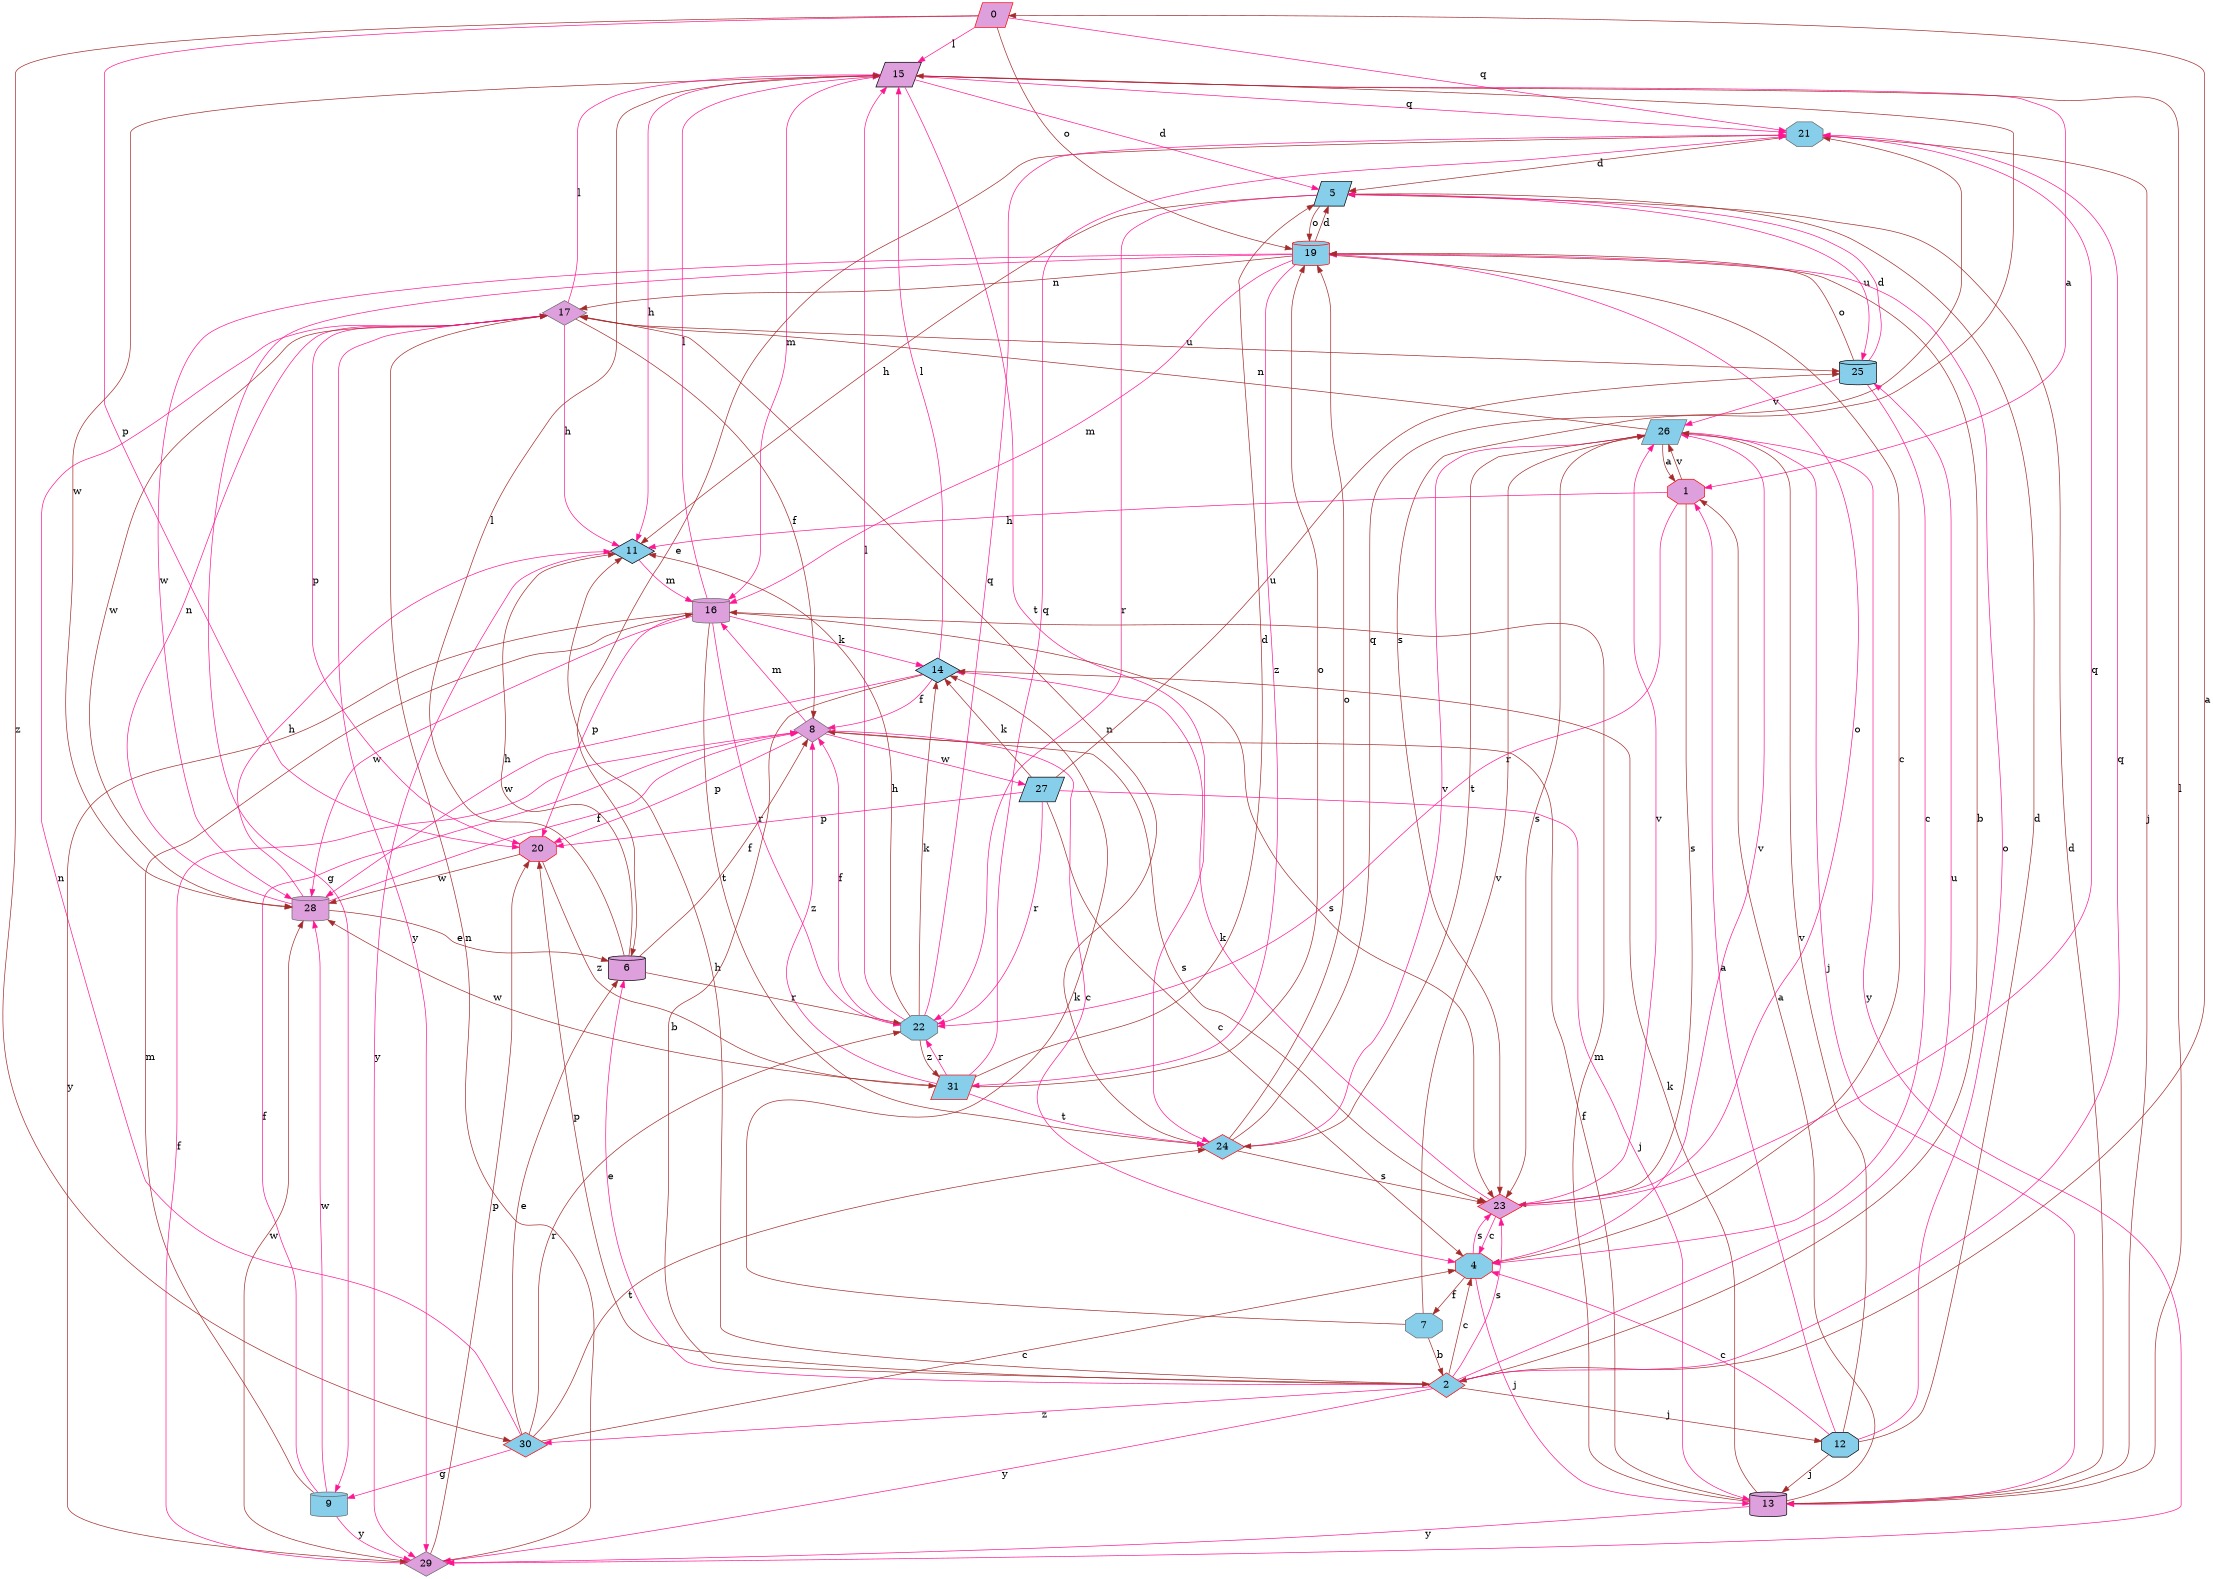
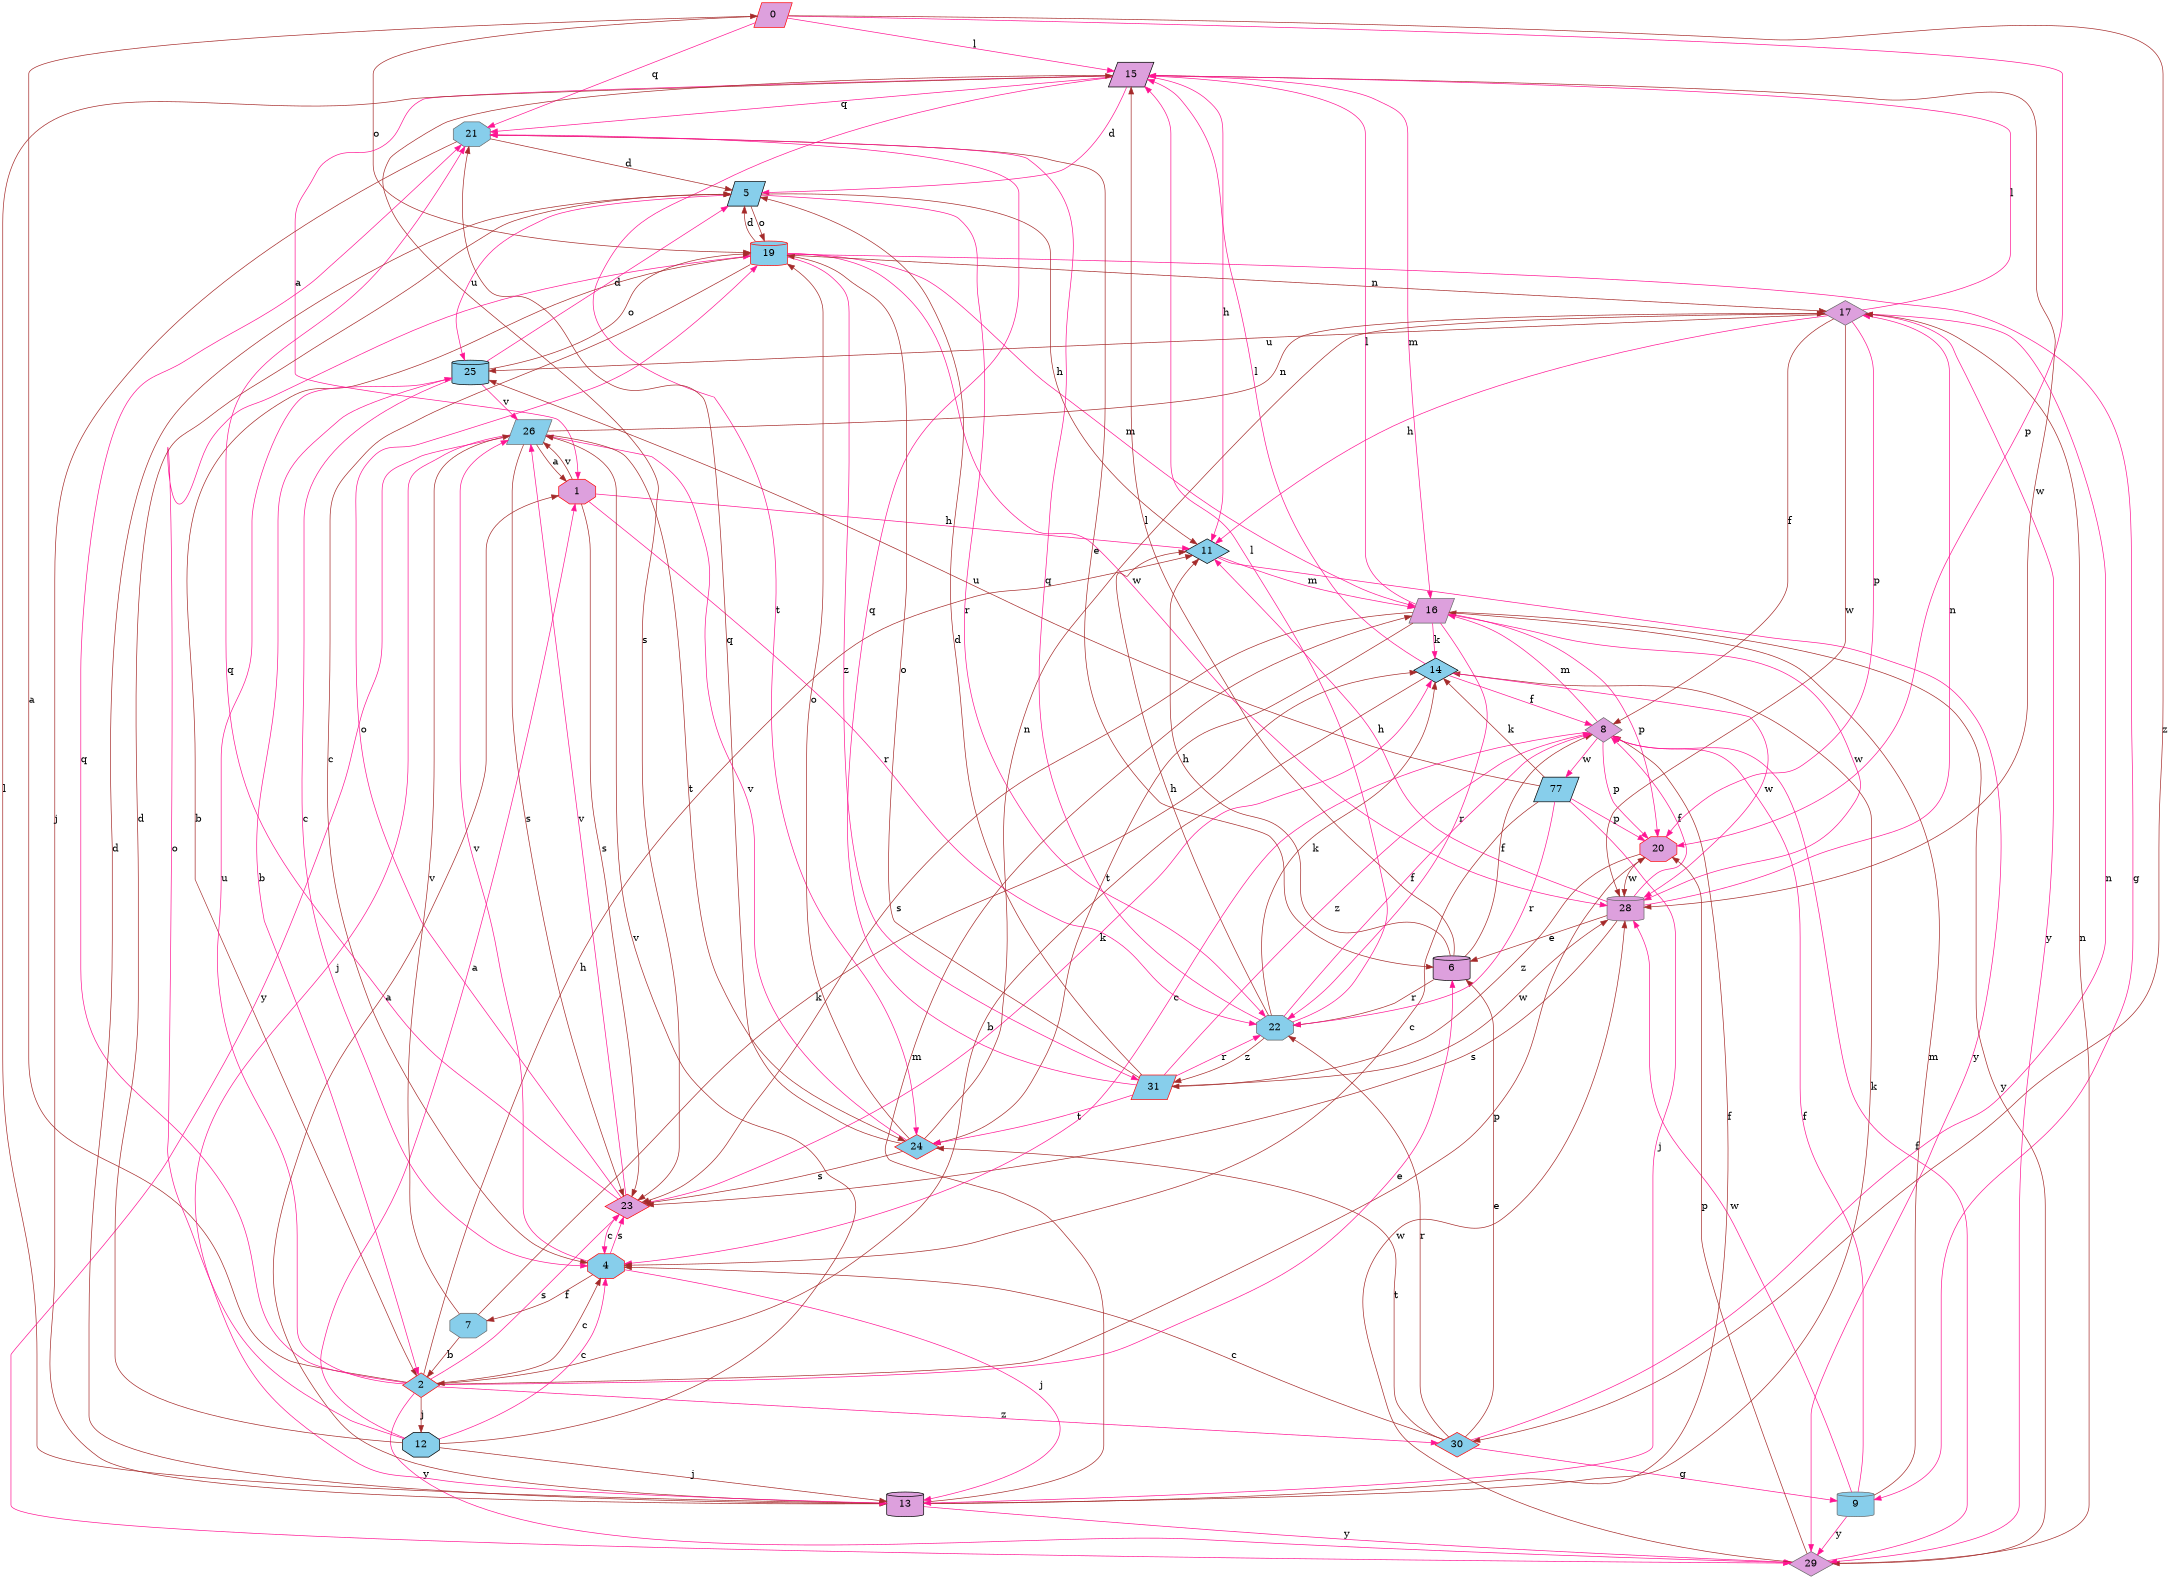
node "16": shape cylinder -> parallelogram
node "27": label "27" -> "77"
edge "25" -> "2": added, label "b"
edge "8" -> "23": now "28" -> "23"
